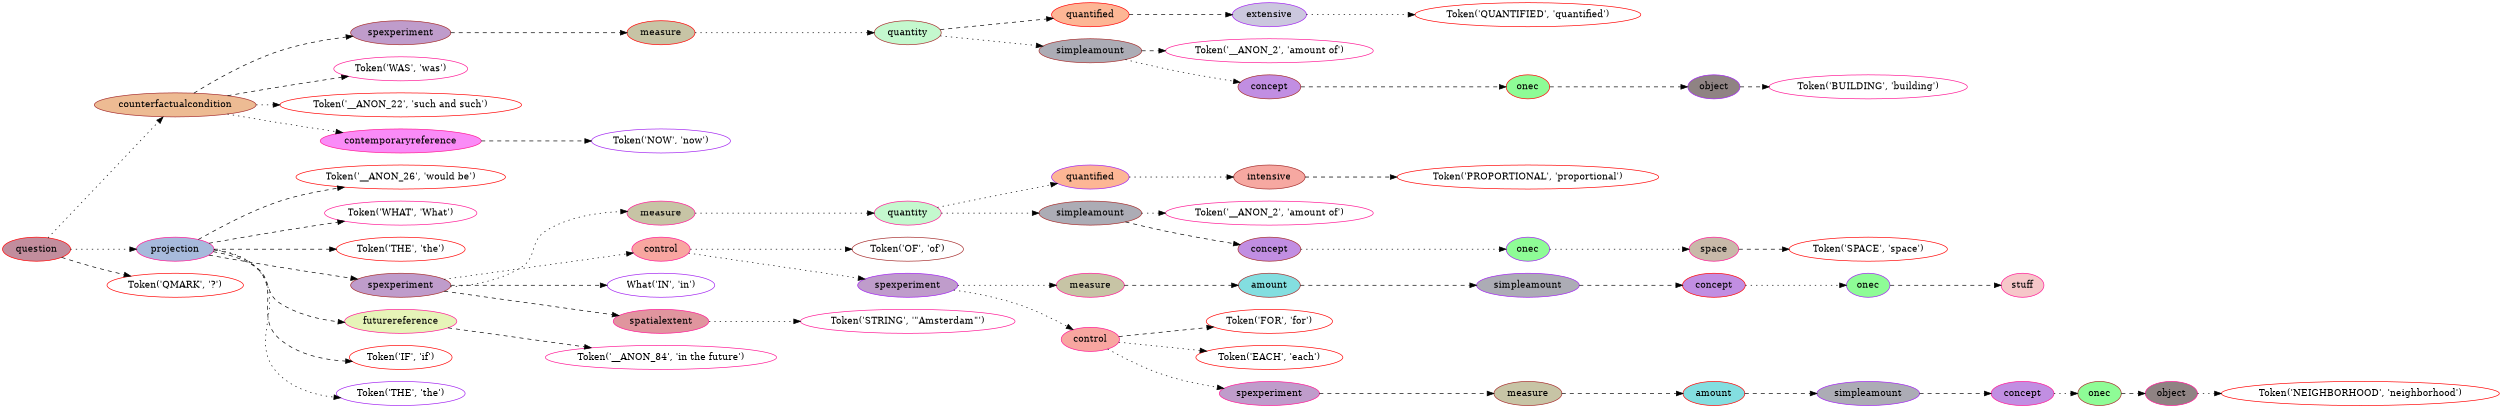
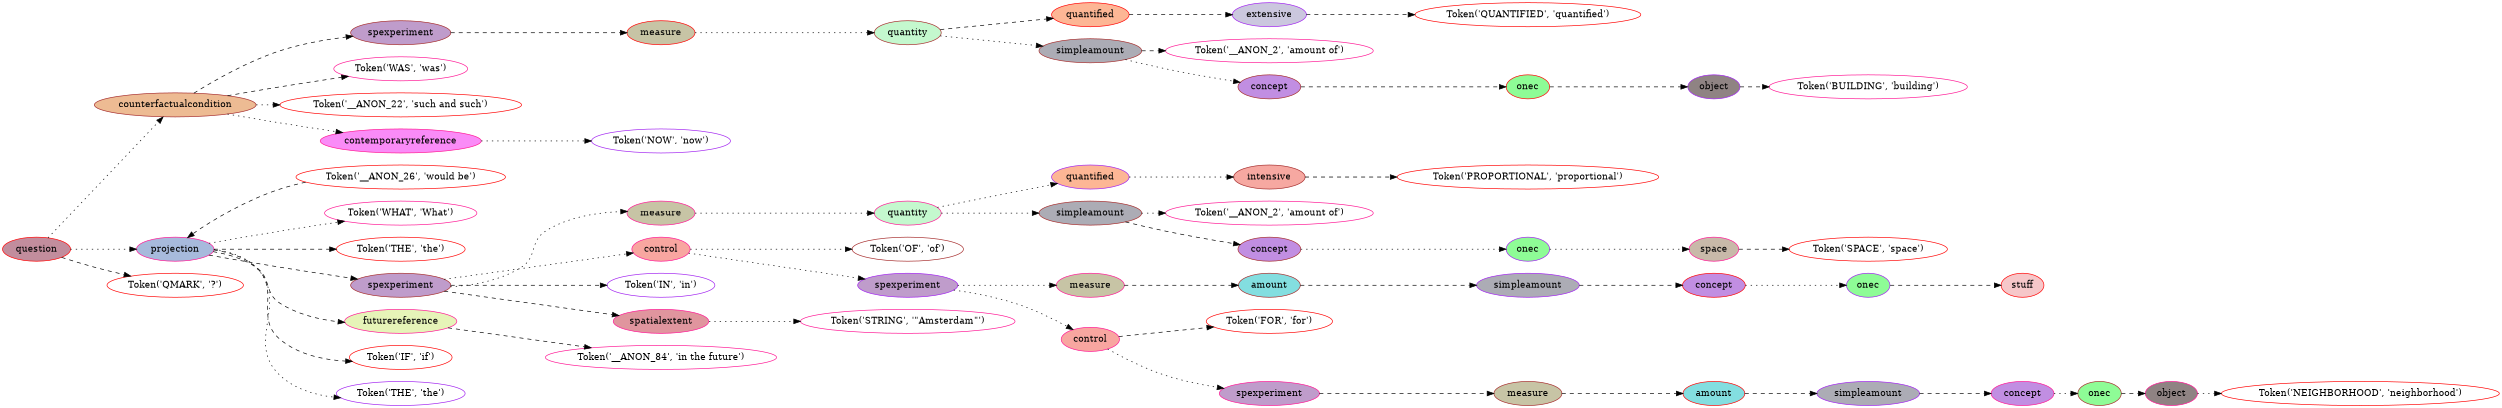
edge "extensive" -> "Token('QUANTIFIED', 'quantified')": style dotted -> dashed
edge "contemporaryreference" -> "Token('NOW', 'now')": style dashed -> dotted
edge "projection" -> "Token('__ANON_26', 'would be')": reversed
edge "projection" -> "Token('WHAT', 'What')": style dashed -> dotted
node "What('IN', 'in')": label "What('IN', 'in')" -> "Token('IN', 'in')"
node "stuff": color deeppink -> red
node "Token('EACH', 'each')": removed
